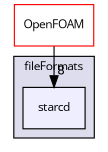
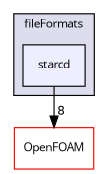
edge "OpenFOAM" -> "starcd": reversed
